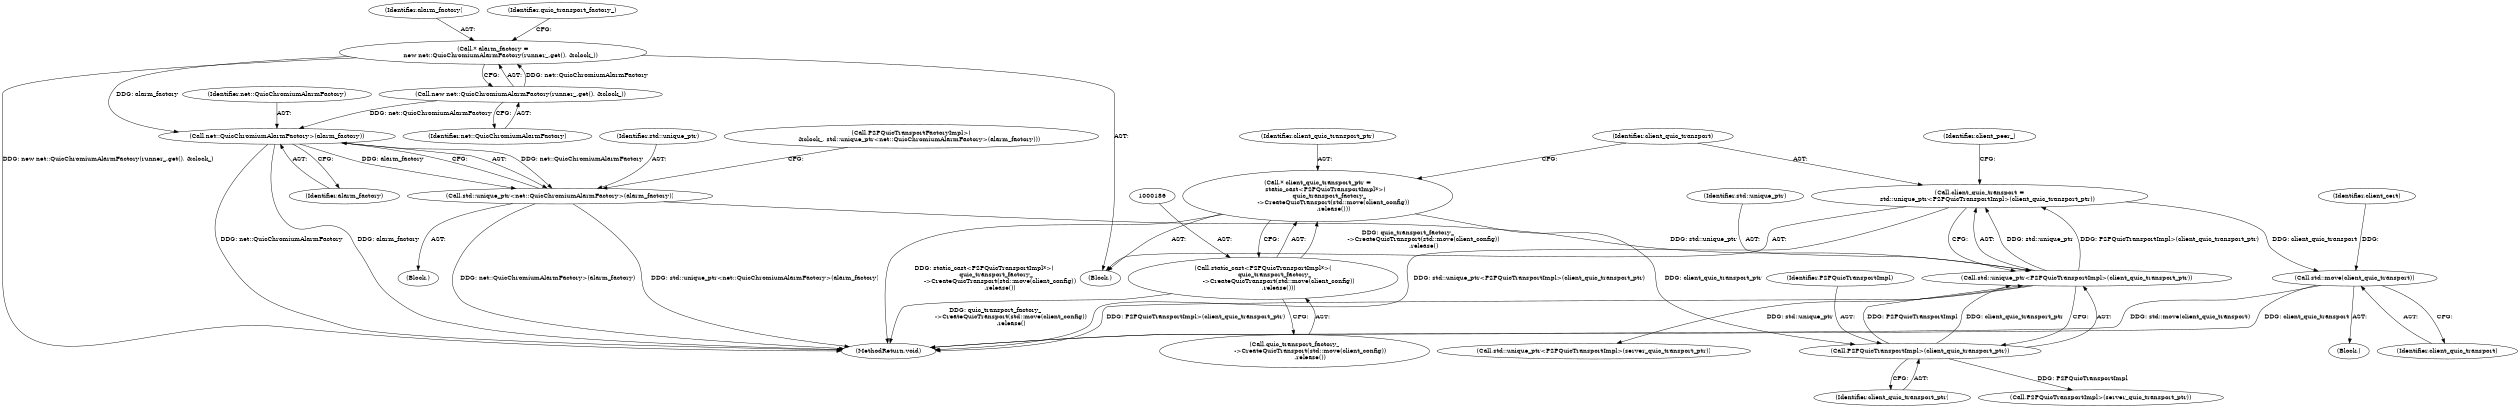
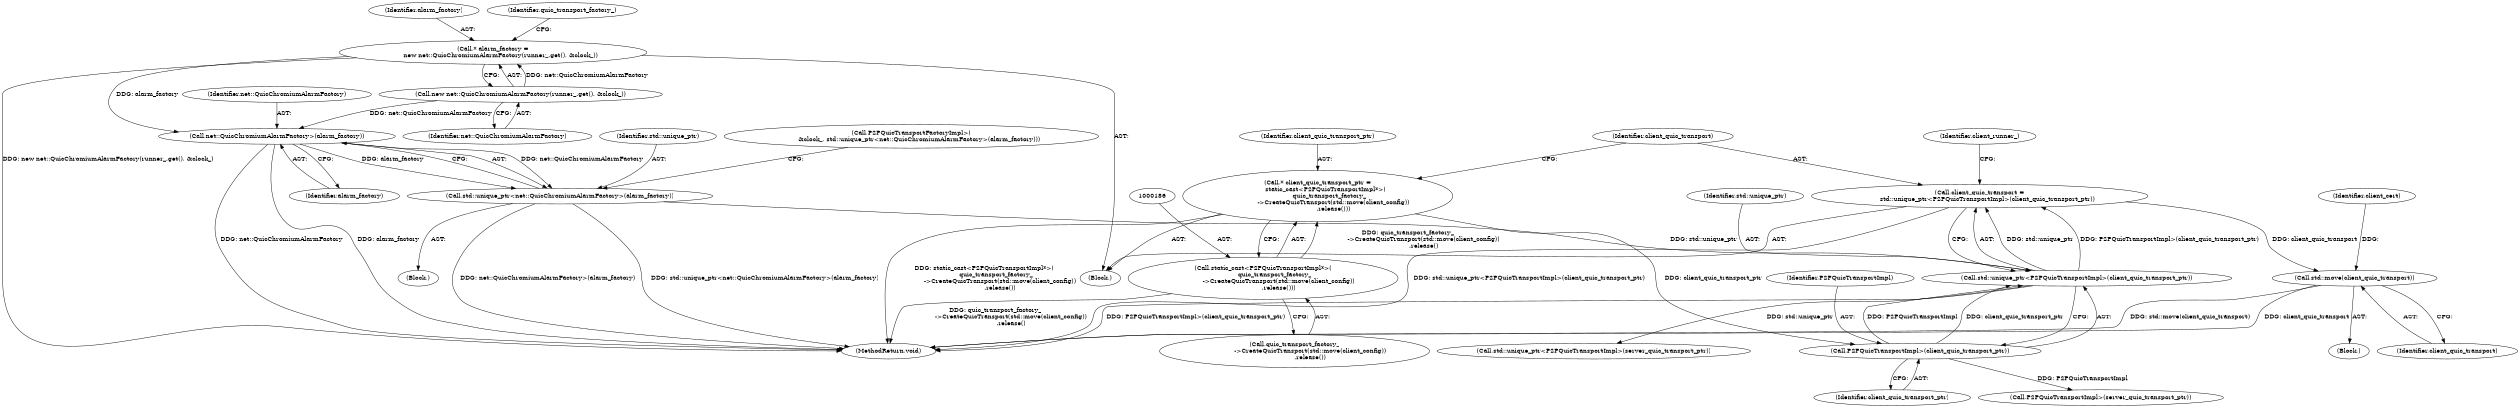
node "(Identifier,client_peer_)": label "(Identifier,client_peer_)" -> "(Identifier,client_runner_)"
